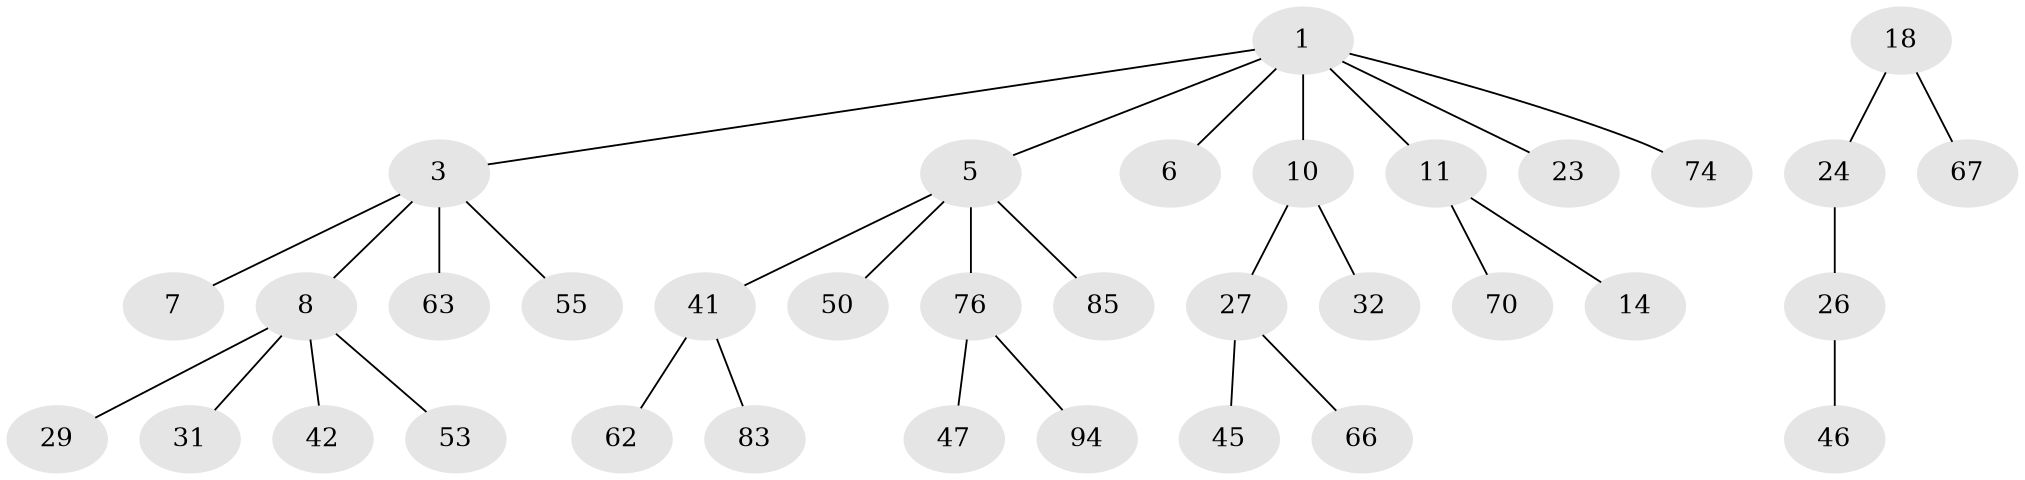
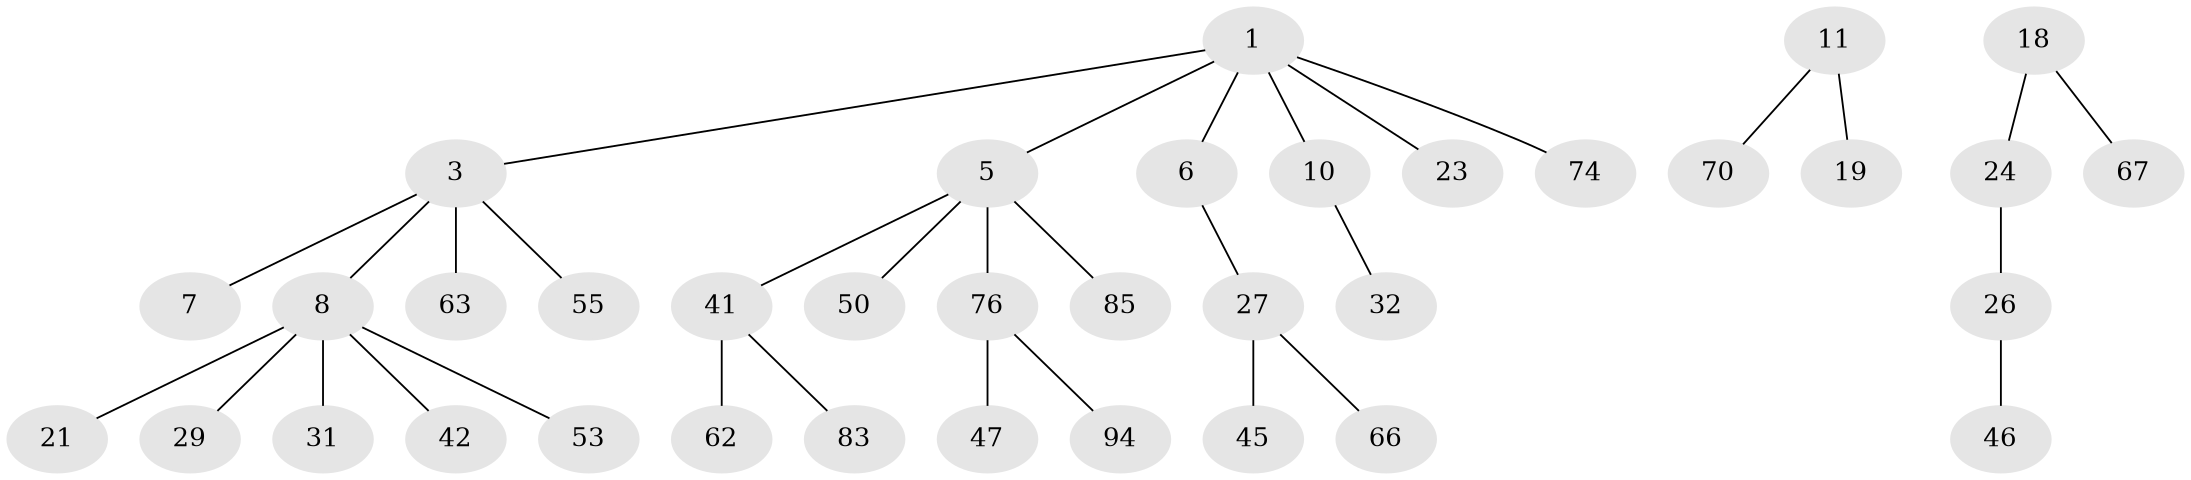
edge "1" -- "11": removed
edge "10" -- "27": now "6" -- "27"
node "14": label "14" -> "19"
node "21": added
